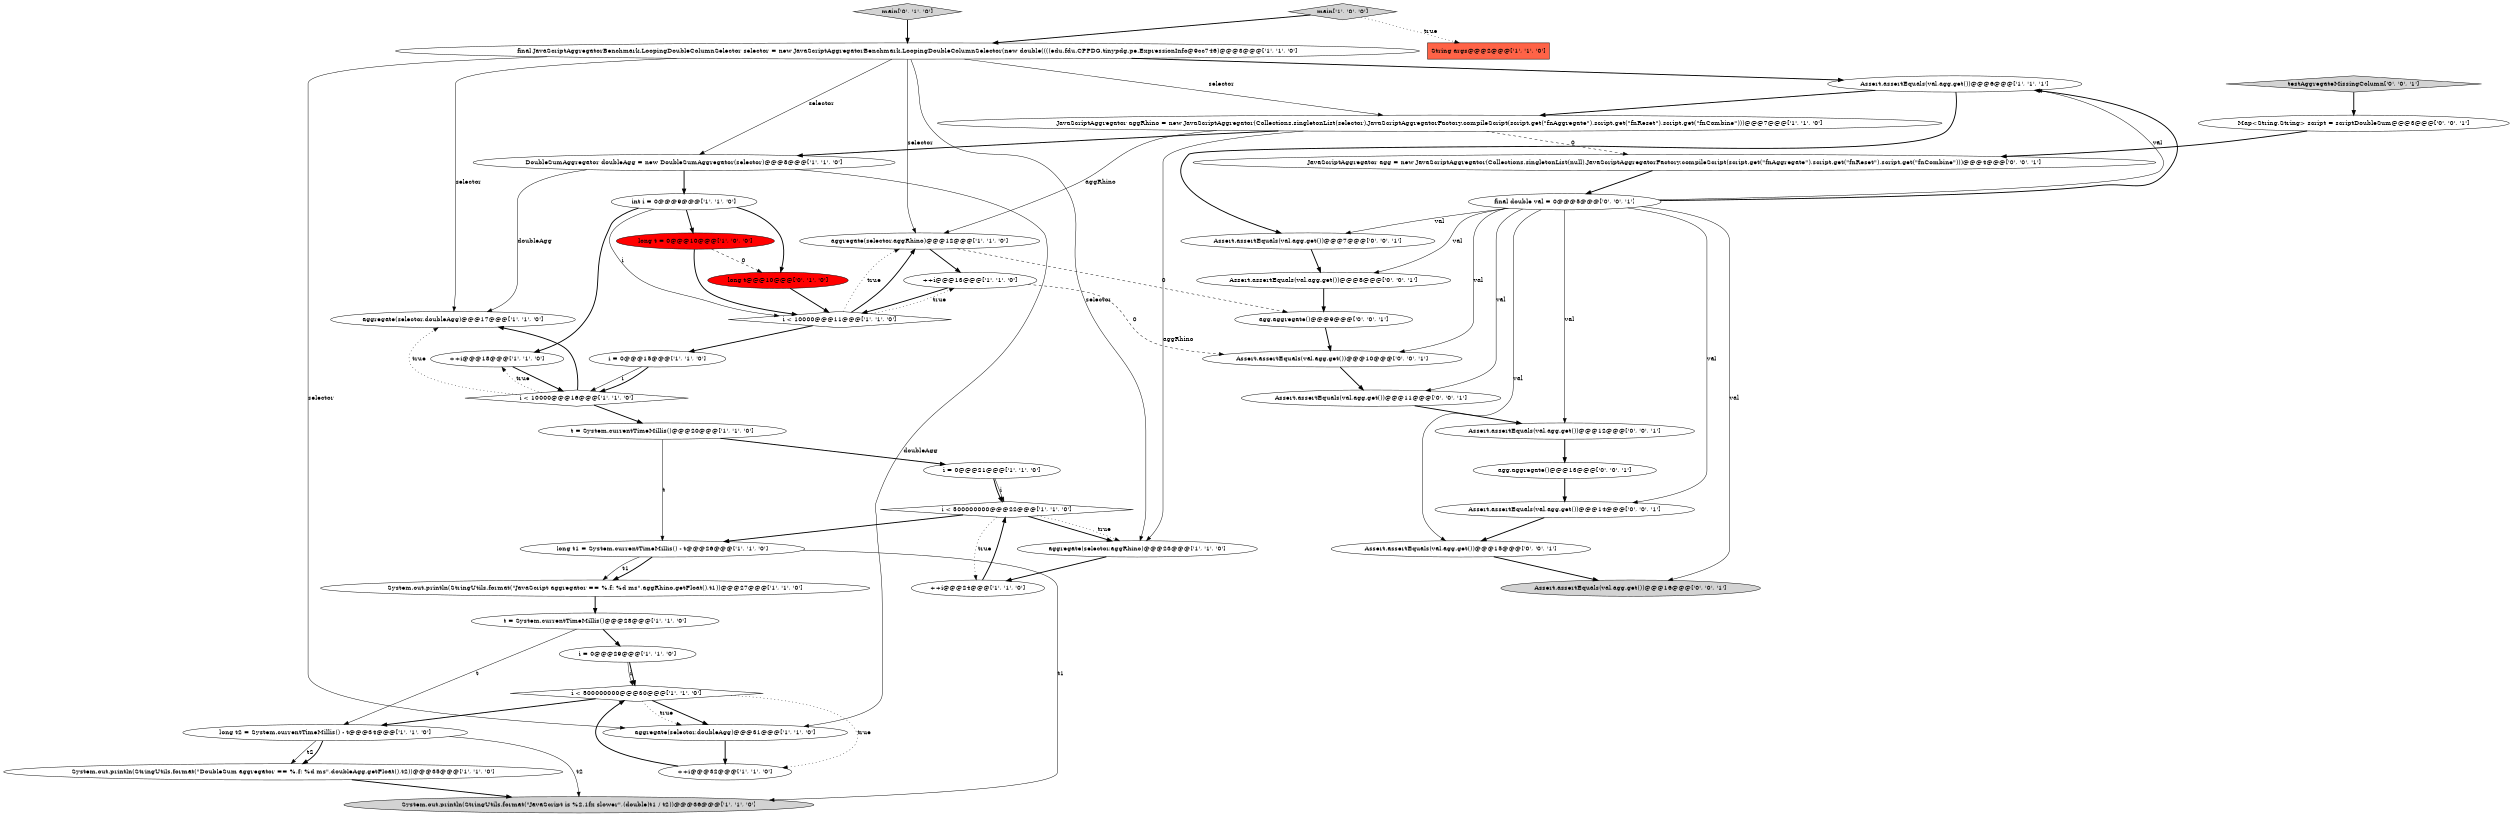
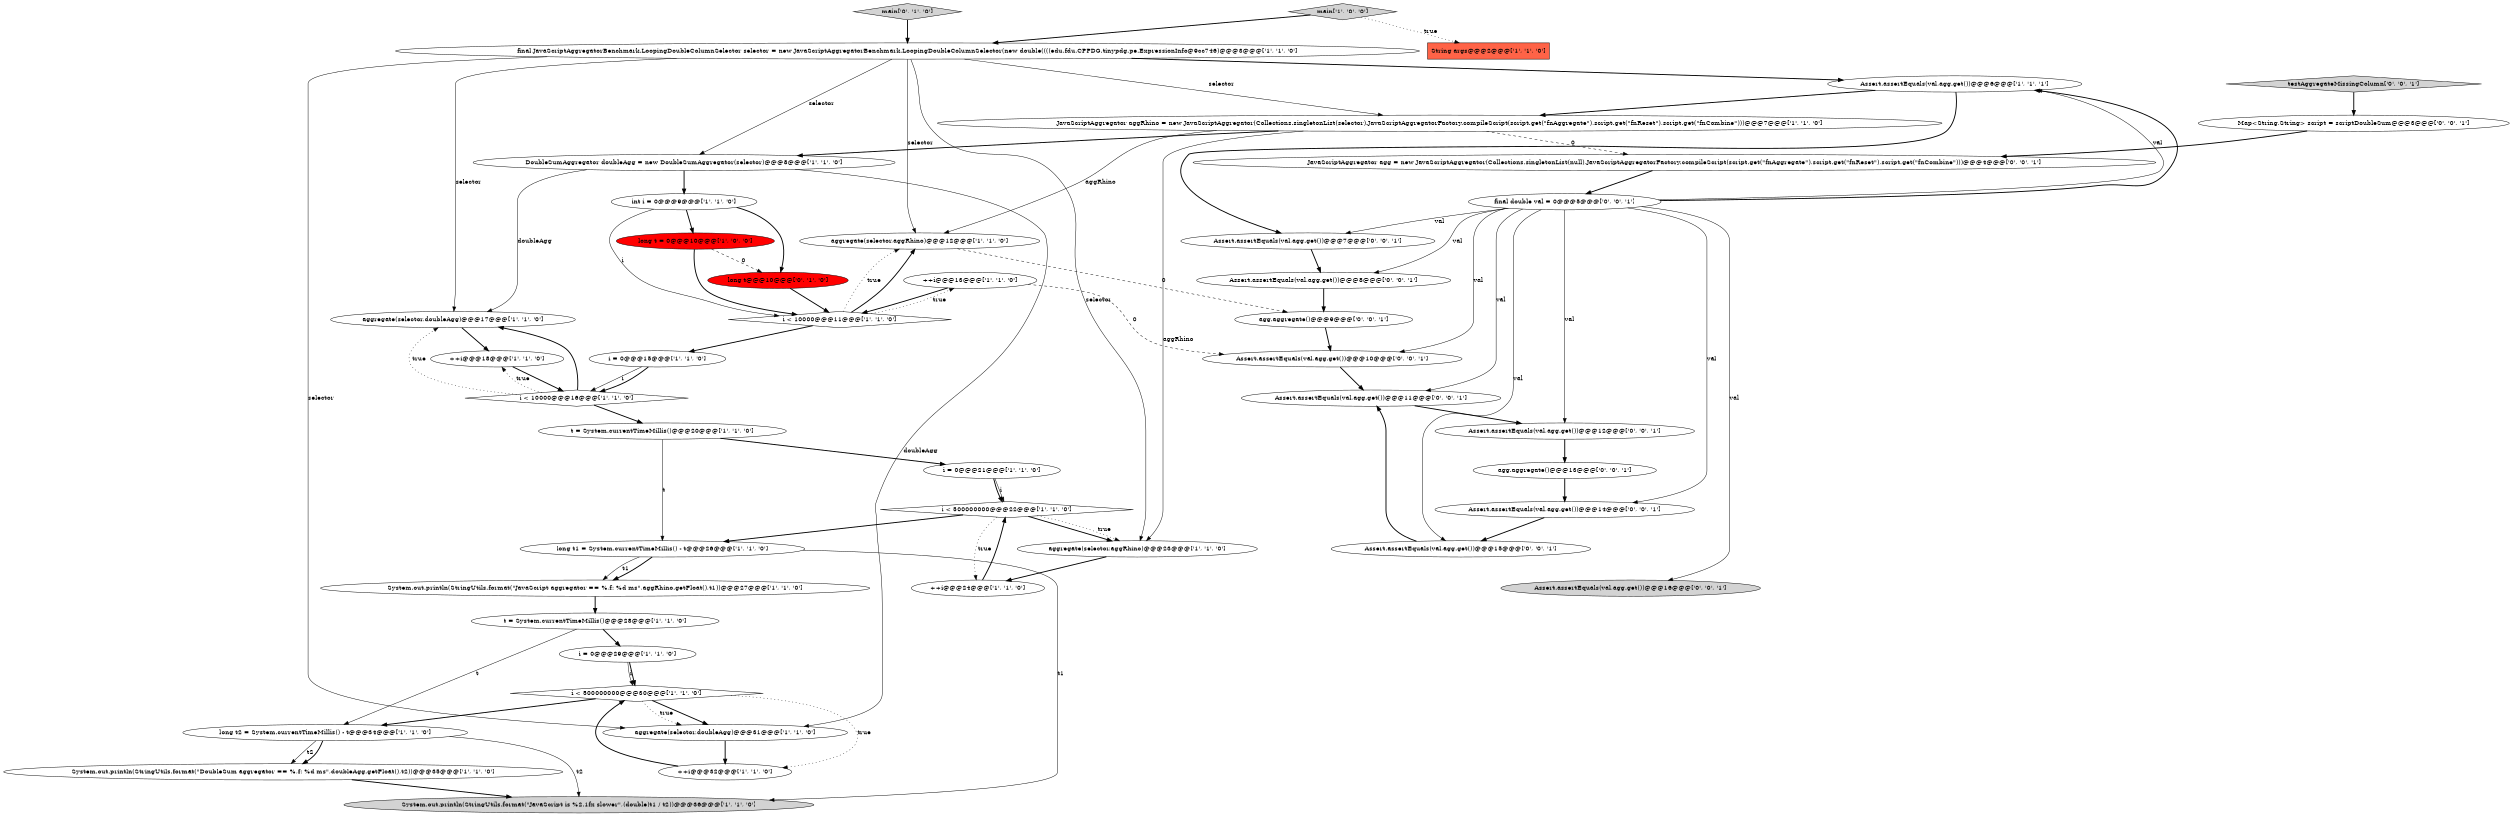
edge "aggregate(selector,aggRhino)@@@12@@@['1', '1', '0']" -> "++i@@@13@@@['1', '1', '0']": removed
edge "int i = 0@@@9@@@['1', '1', '0']" -> "++i@@@18@@@['1', '1', '0']": now "aggregate(selector,doubleAgg)@@@17@@@['1', '1', '0']" -> "++i@@@18@@@['1', '1', '0']"
edge "Assert.assertEquals(val,agg.get())@@@15@@@['0', '0', '1']" -> "Assert.assertEquals(val,agg.get())@@@16@@@['0', '0', '1']": now "Assert.assertEquals(val,agg.get())@@@15@@@['0', '0', '1']" -> "Assert.assertEquals(val,agg.get())@@@11@@@['0', '0', '1']"
